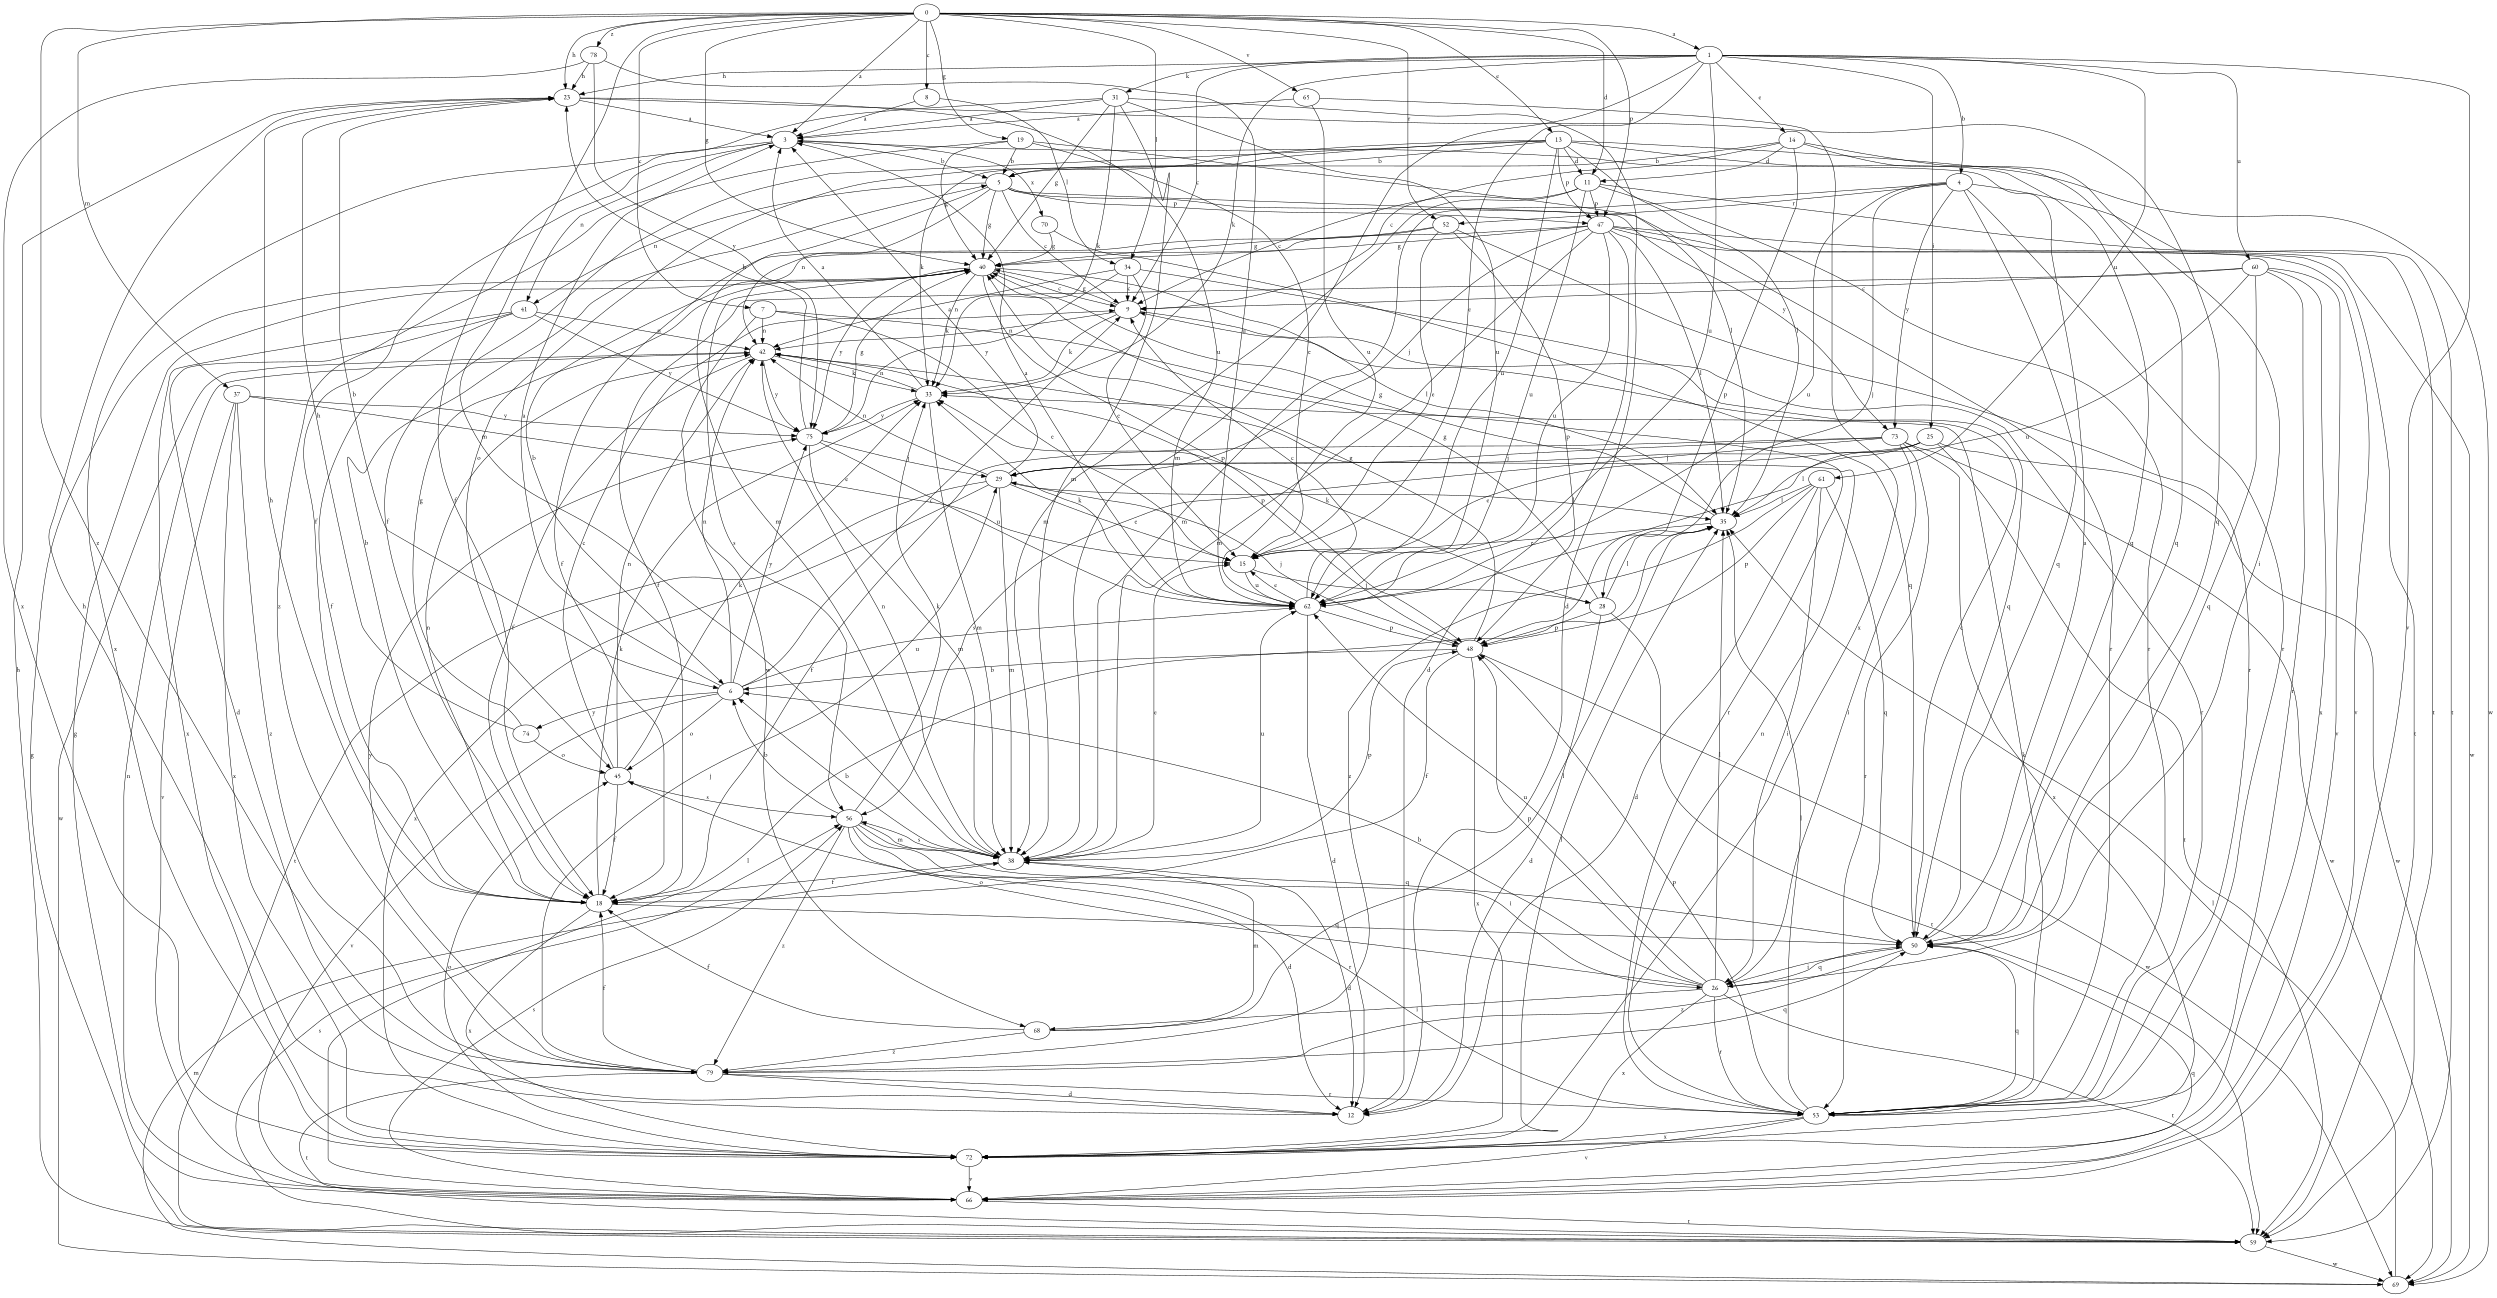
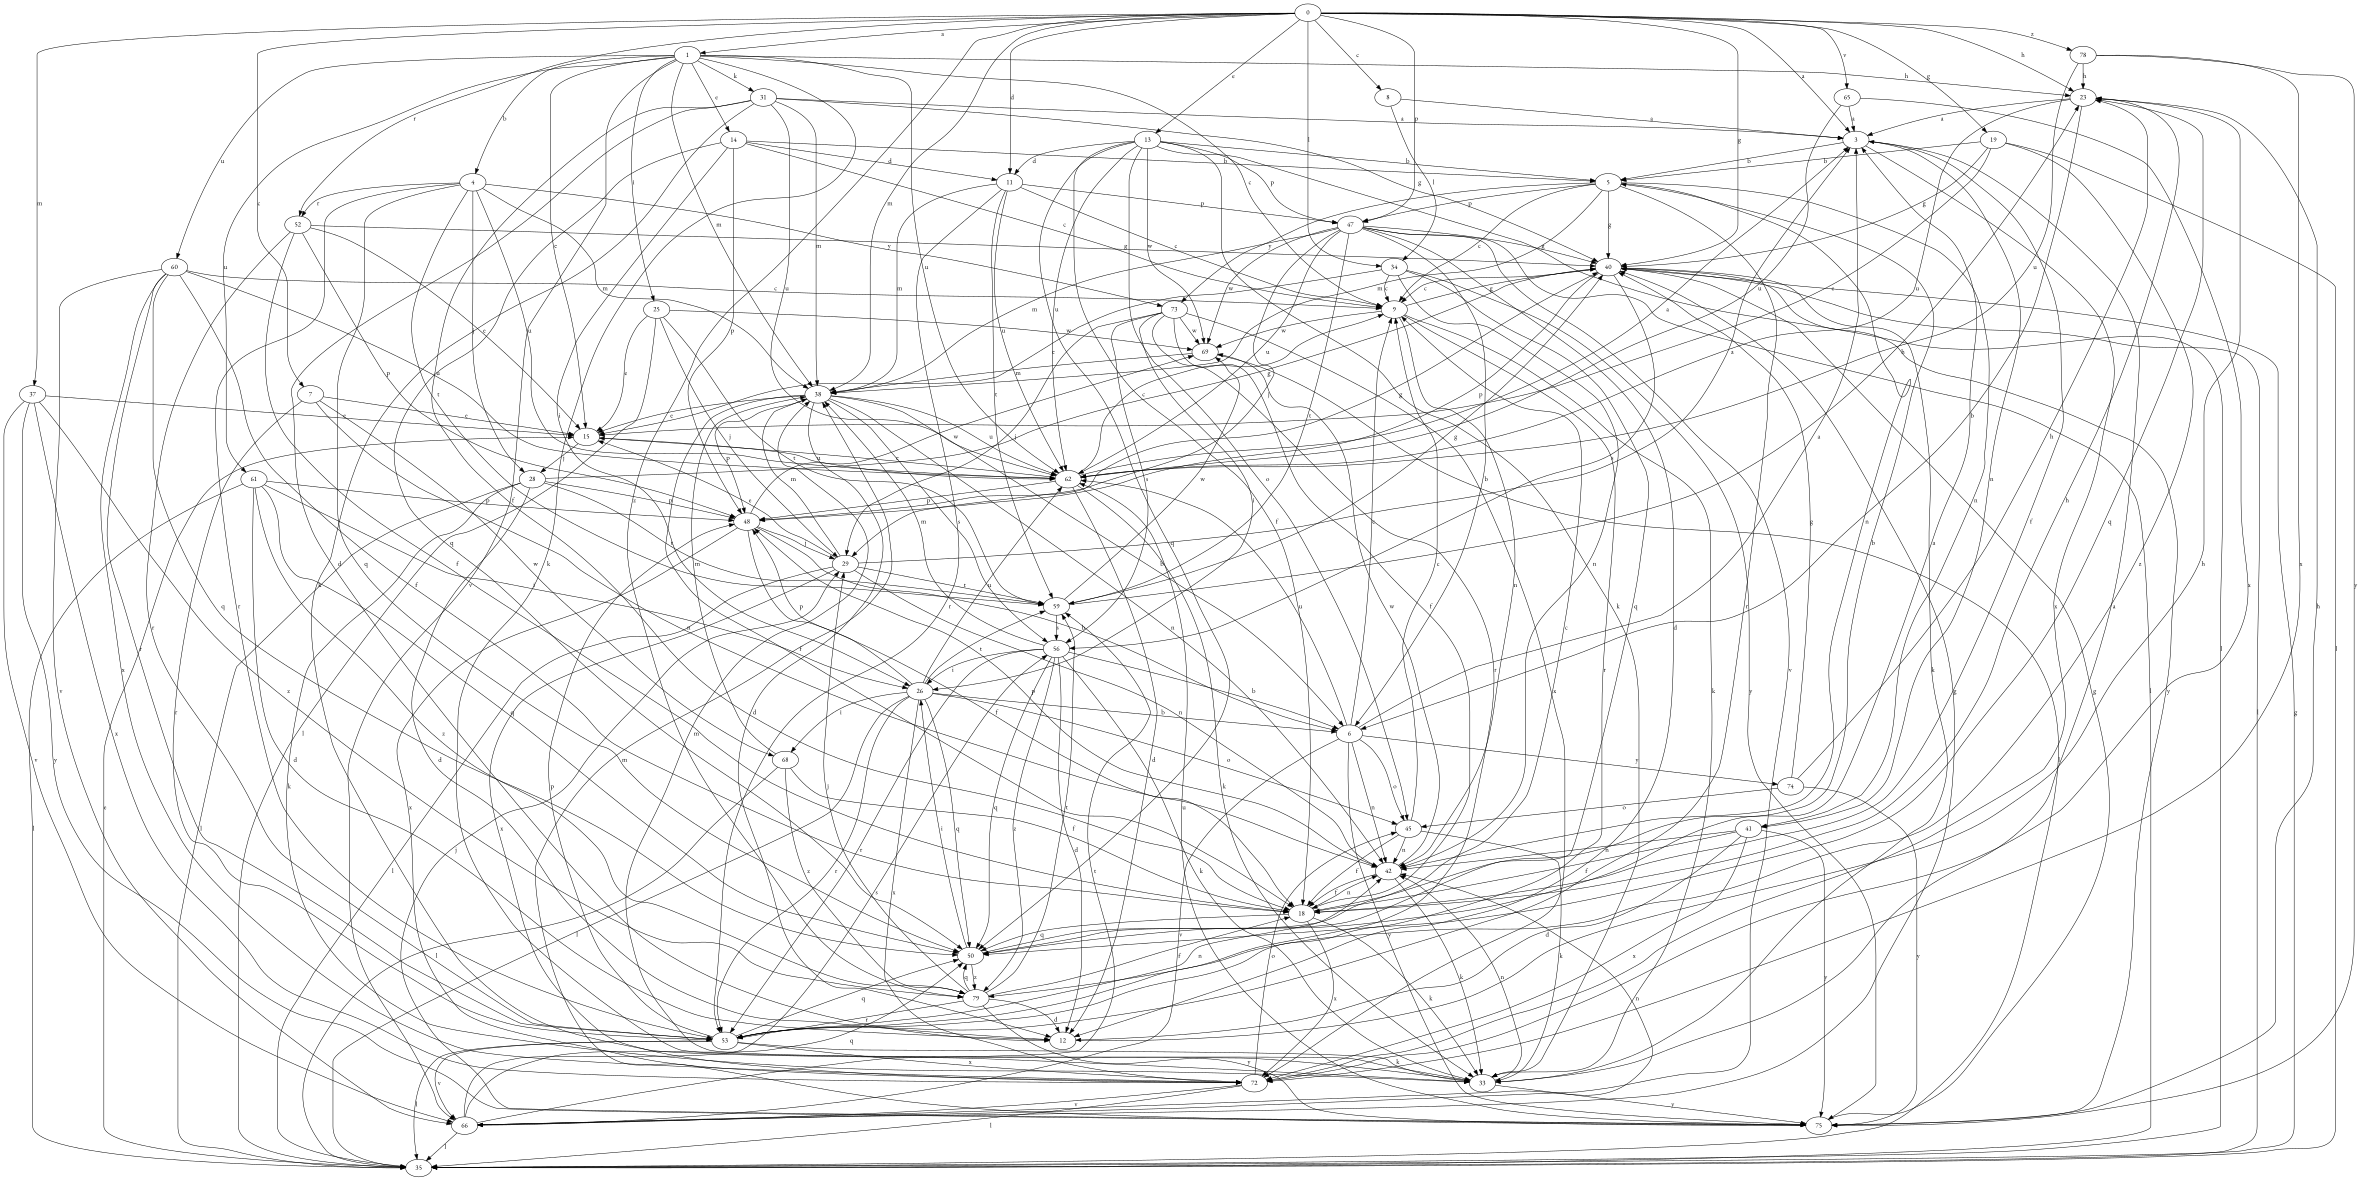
node "70": removed
edge "9" -> "69": added, label "w"
edge "42" -> "75": now "74" -> "75"
edge "45" -> "56": removed, label "s"
